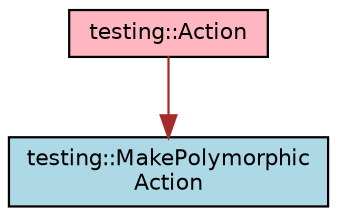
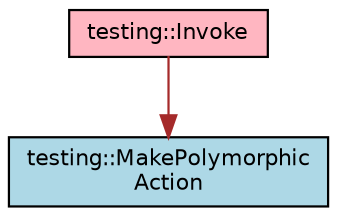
node "testing::Action": label "testing::Action" -> "testing::Invoke"
